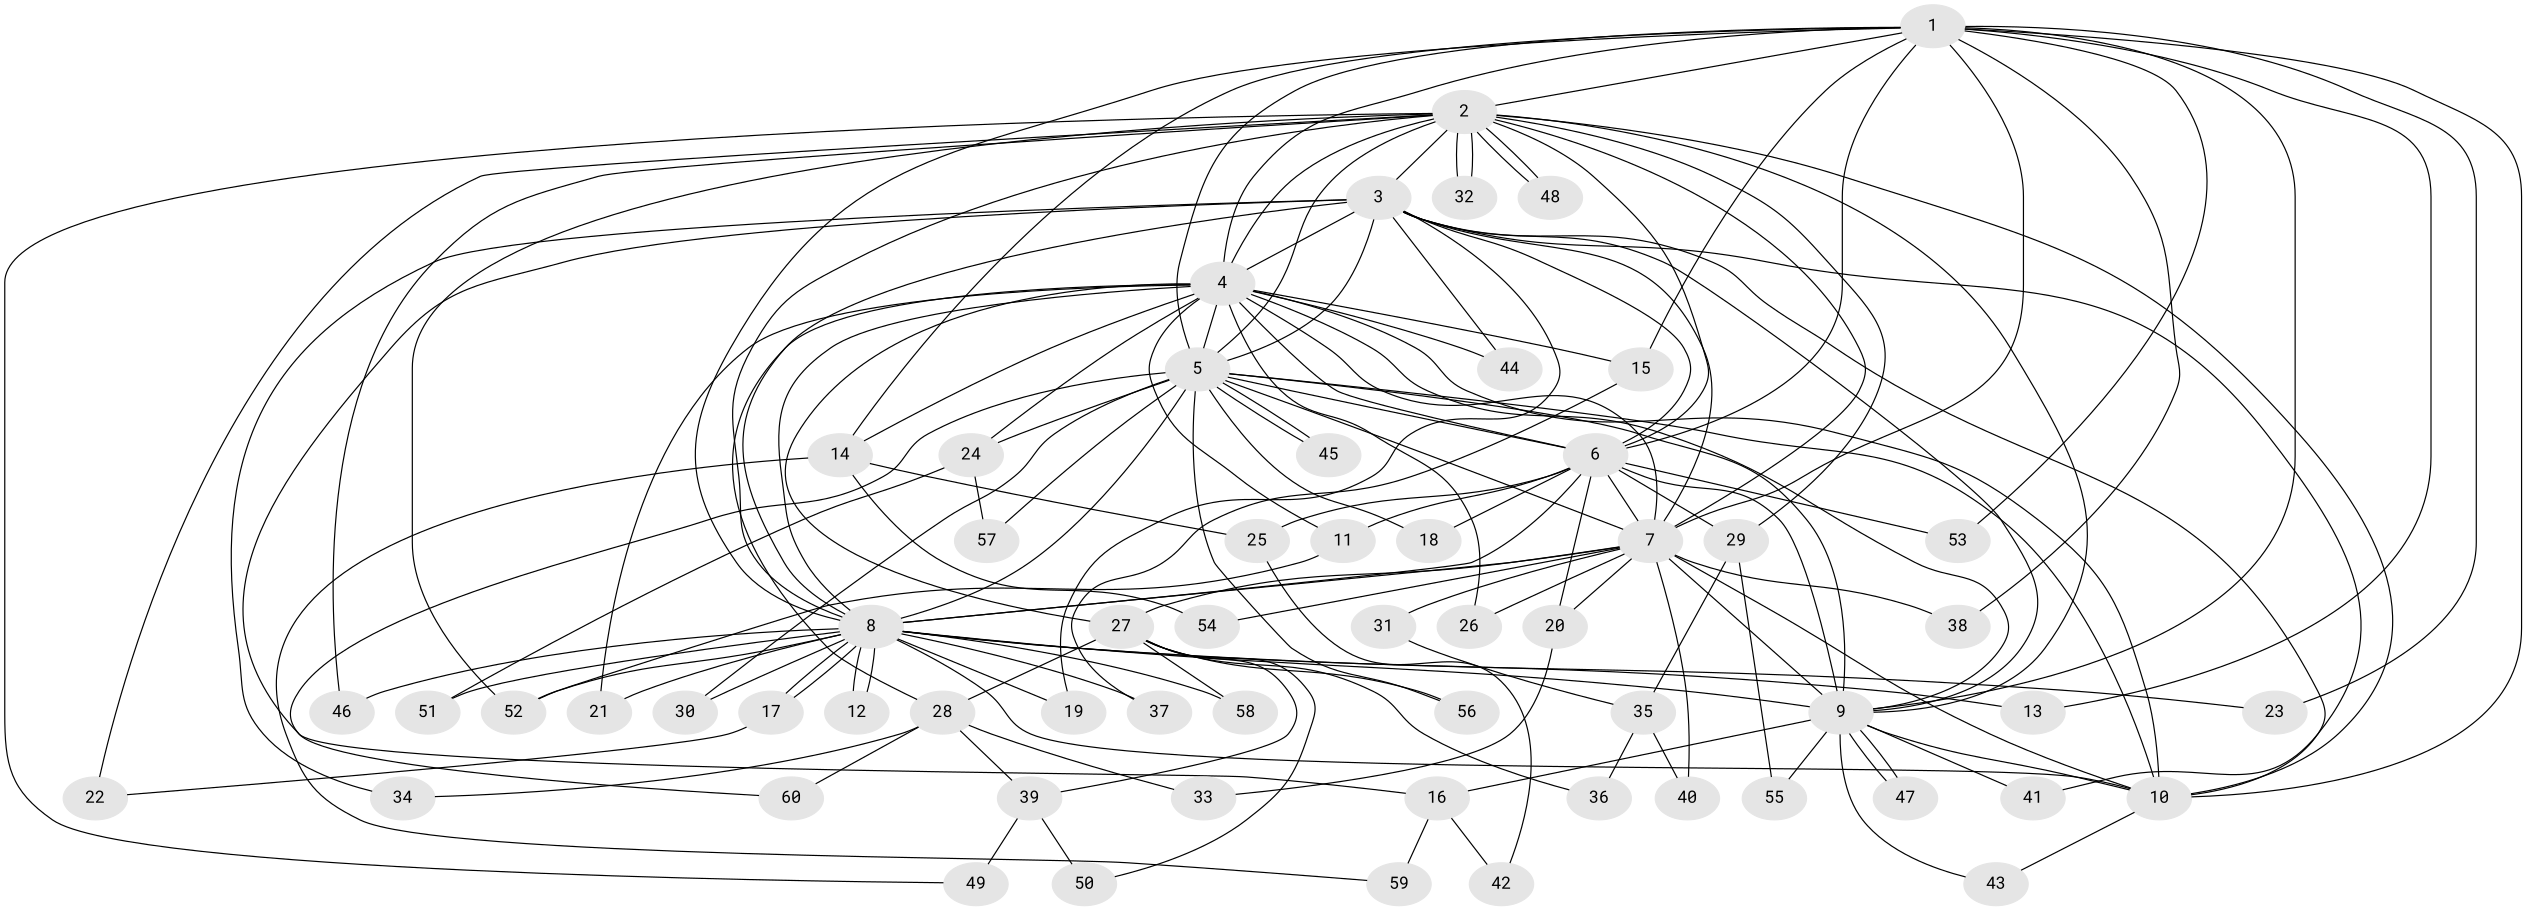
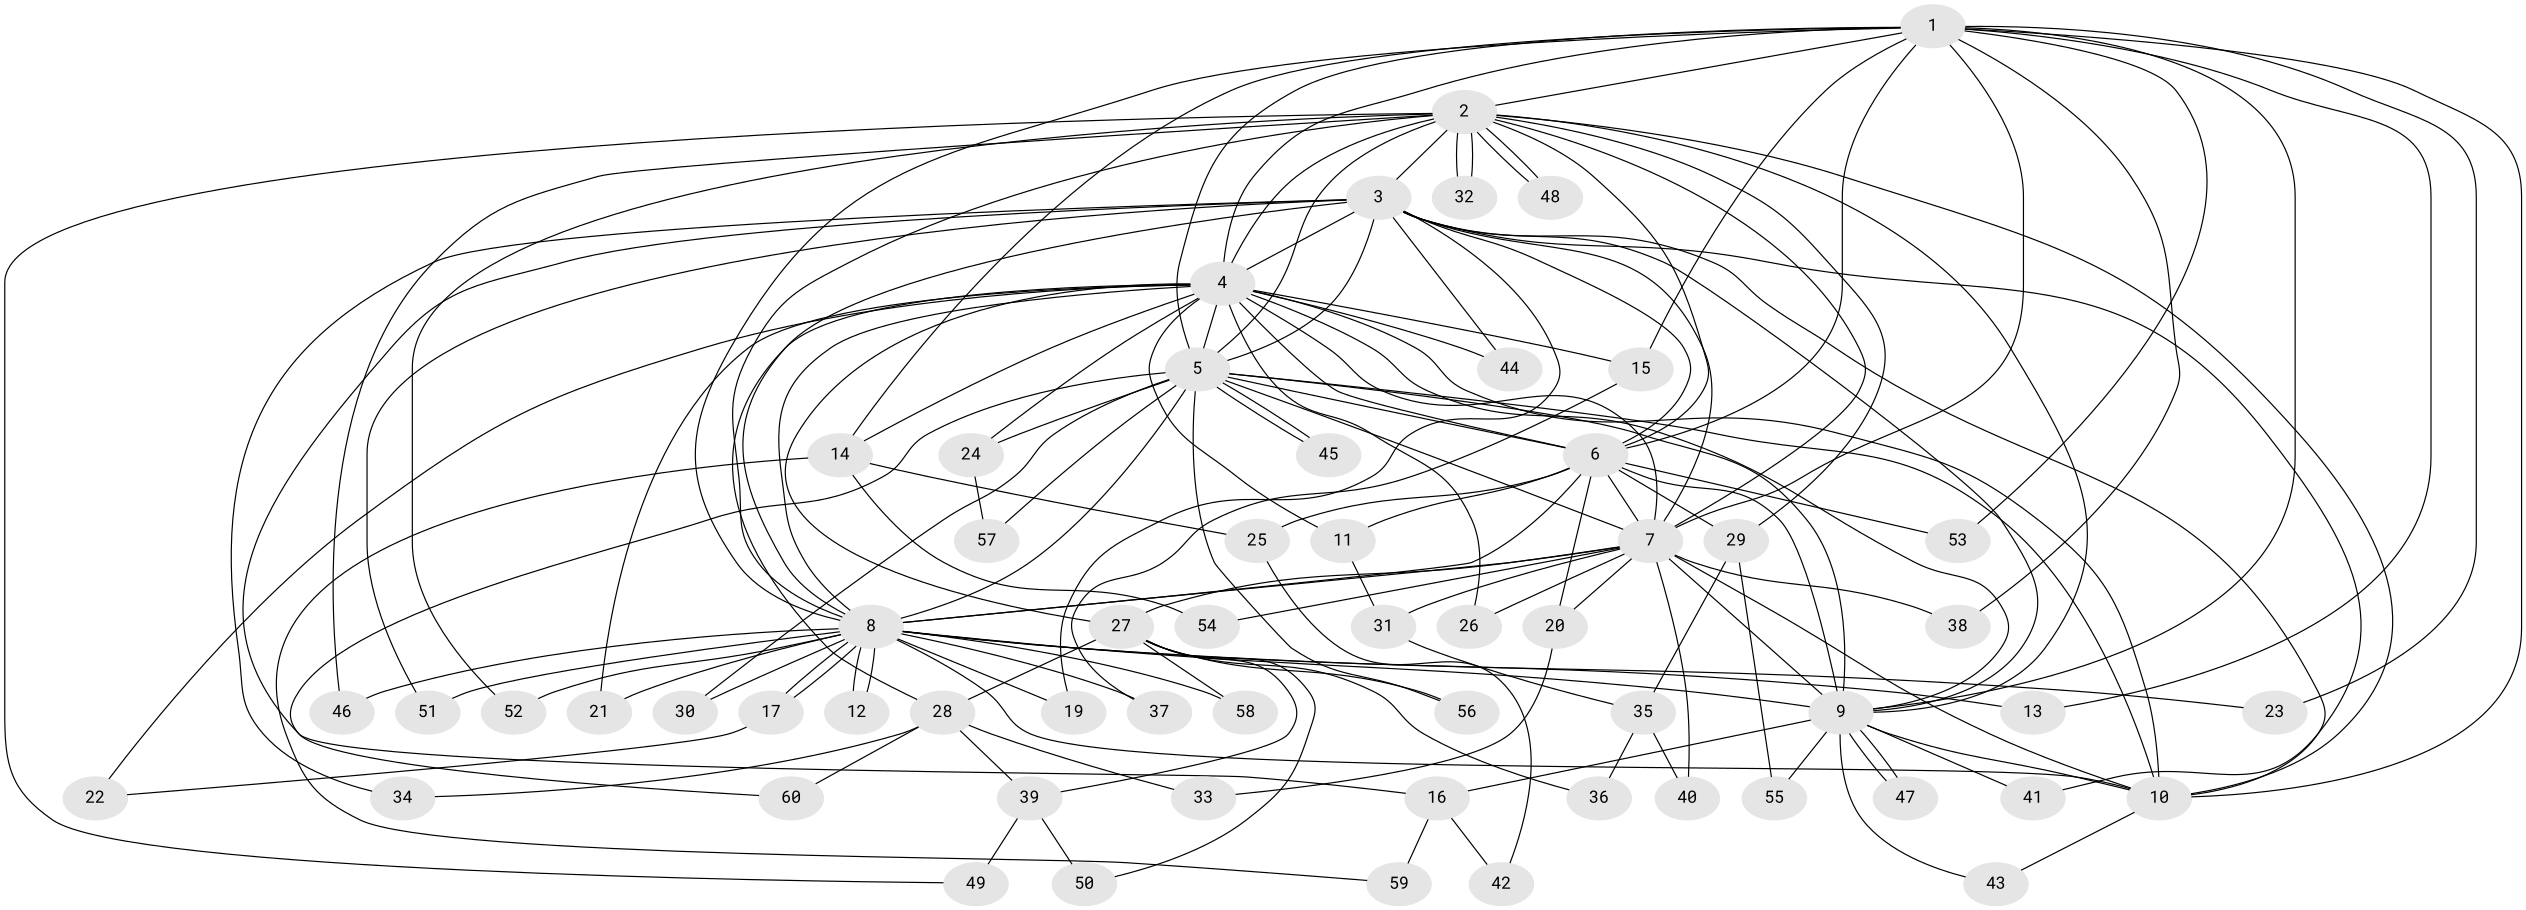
edge "2" -- "22": now "4" -- "22"
node "18": removed
edge "24" -- "51": now "3" -- "51"
edge "11" -- "52": now "11" -- "31"
